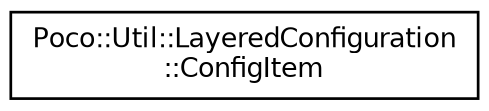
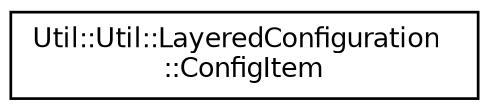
node "Poco::Util::LayeredConfiguration ::ConfigItem": label "Poco::Util::LayeredConfiguration ::ConfigItem" -> "Util::Util::LayeredConfiguration ::ConfigItem"
